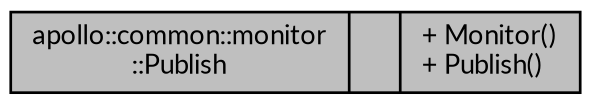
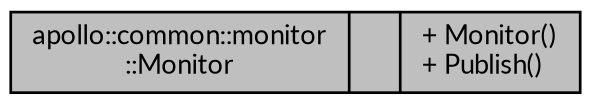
node "apollo::common::monitor": text "::Publish" -> "::Monitor"
